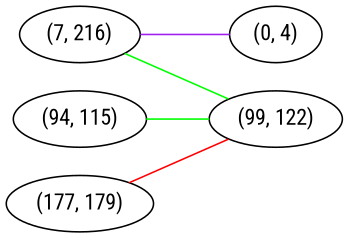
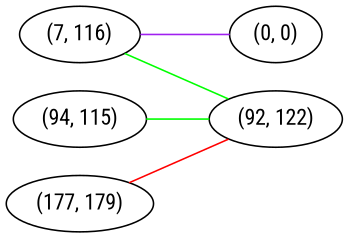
node "(7, 216)": label "(7, 216)" -> "(7, 116)"
node "(0, 4)": label "(0, 4)" -> "(0, 0)"
node "(99, 122)": label "(99, 122)" -> "(92, 122)"
